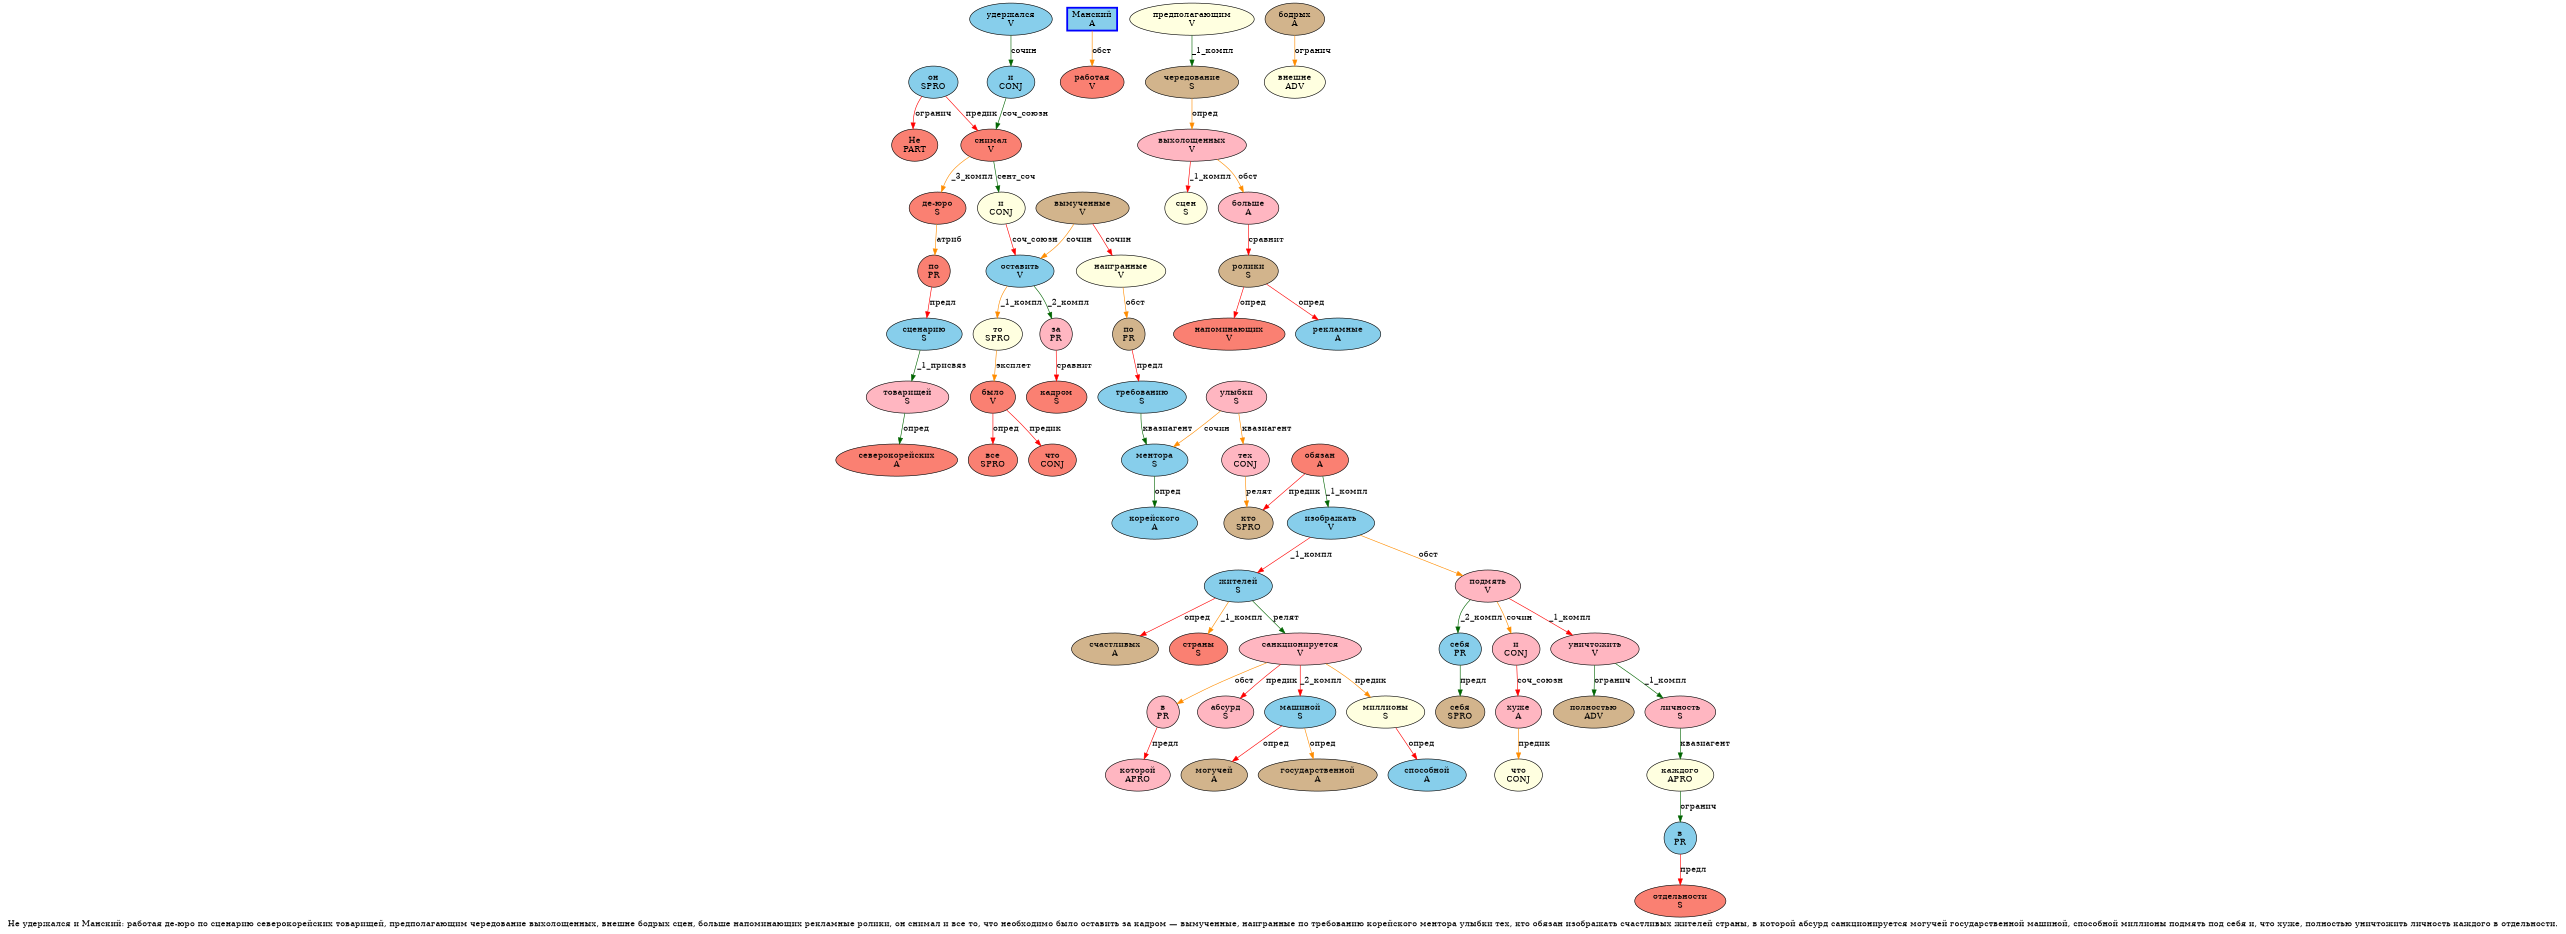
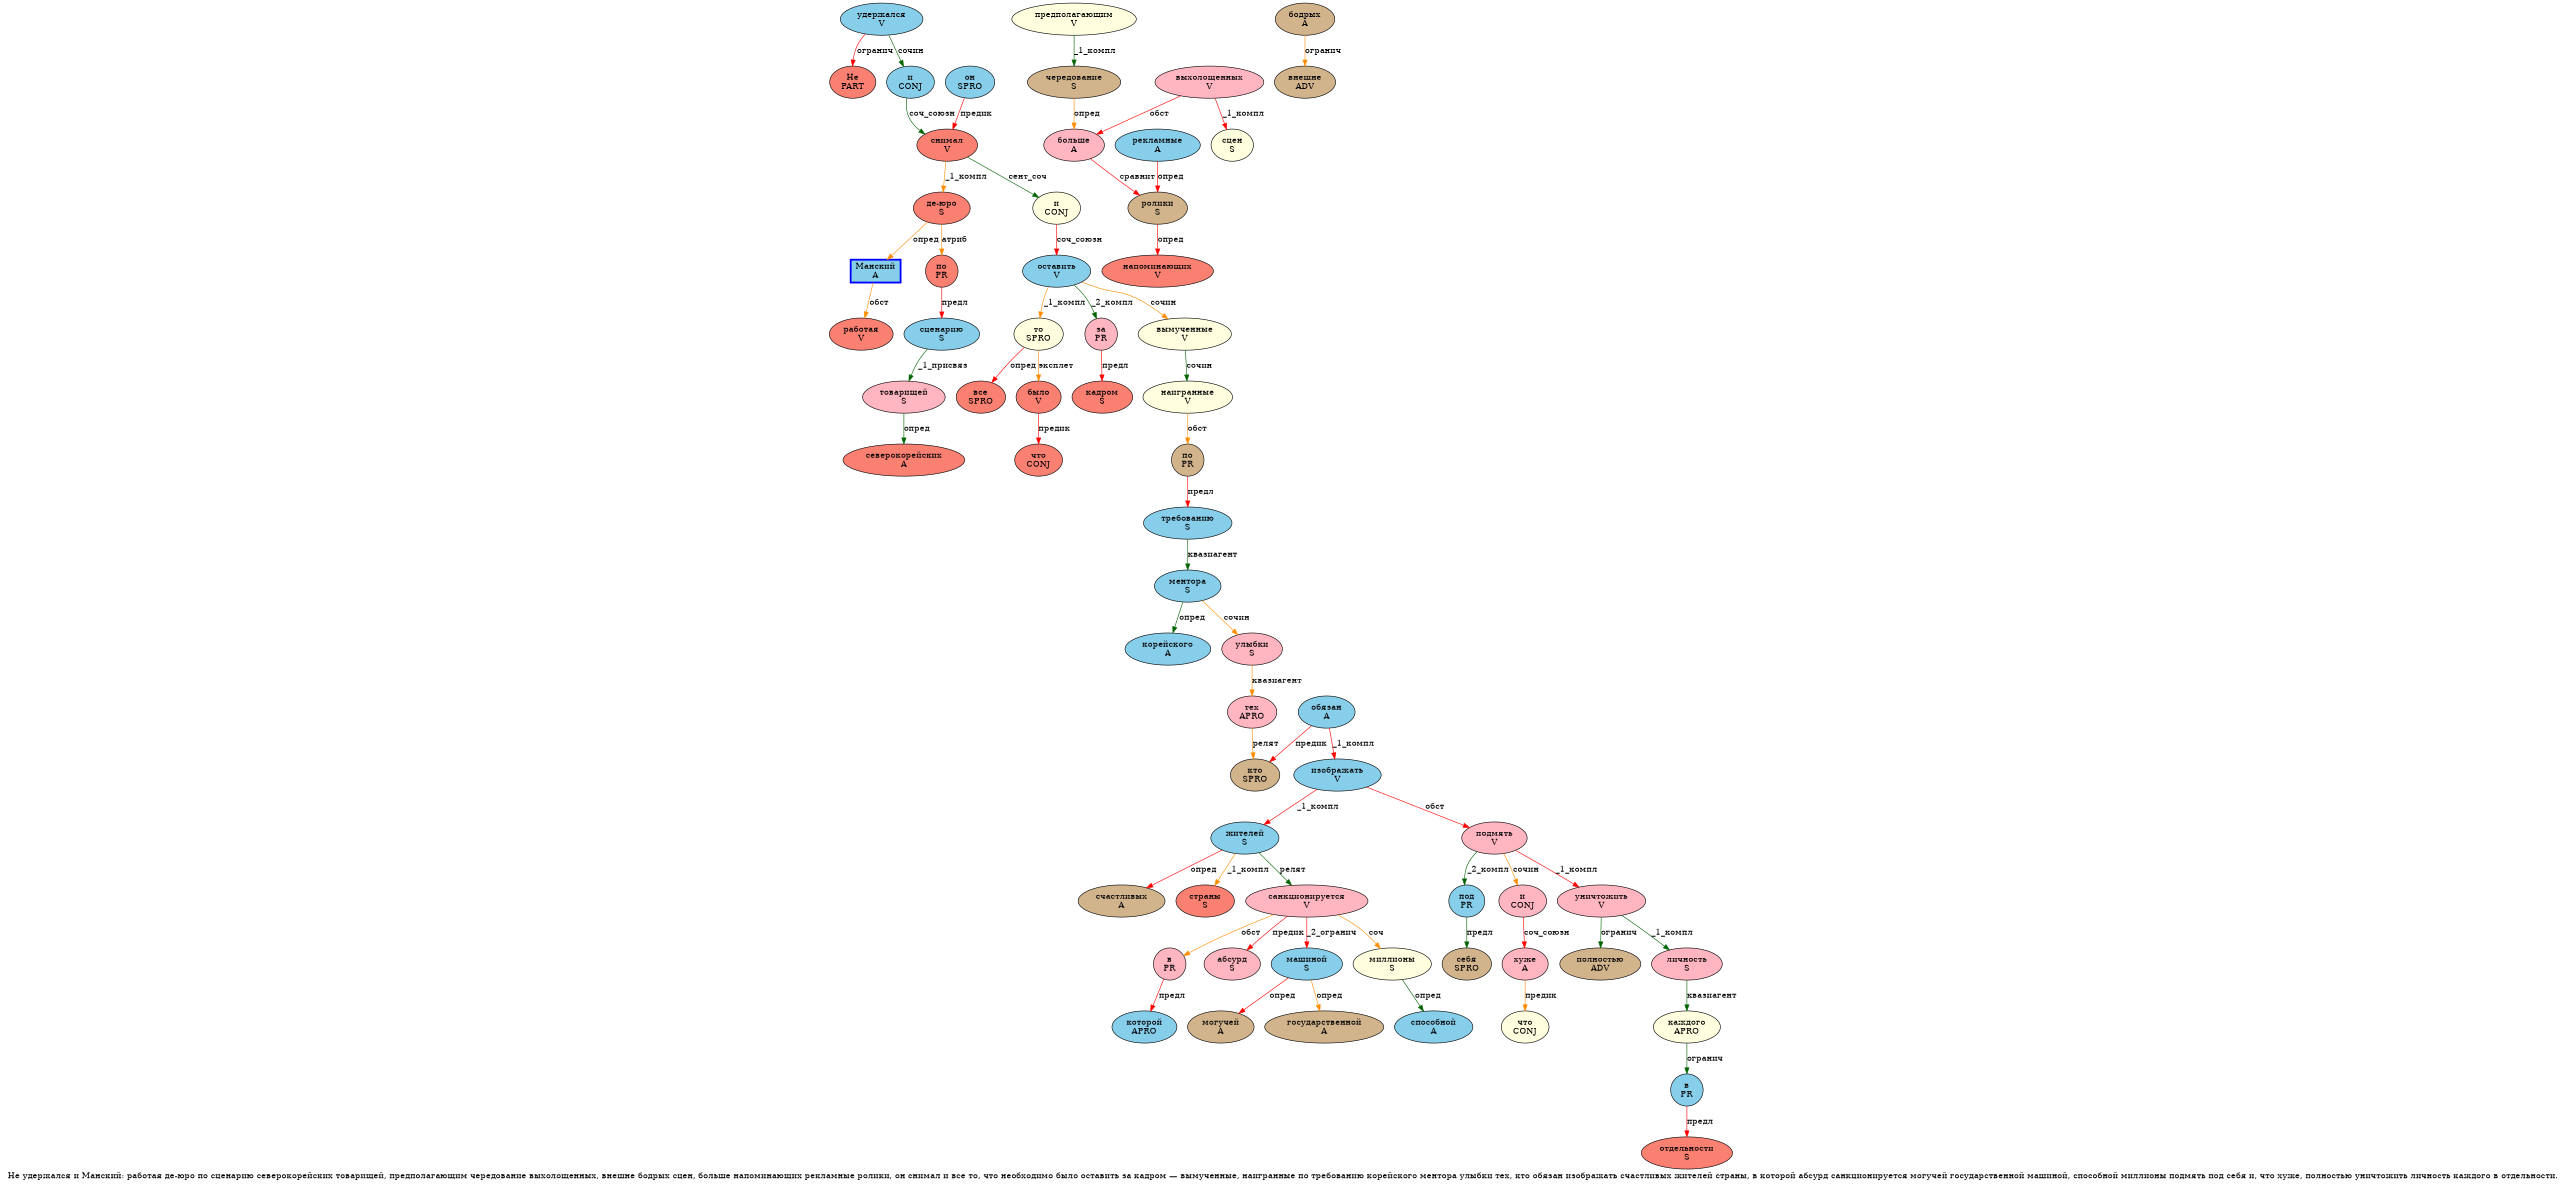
node "внешне ADV": fillcolor lightyellow -> tan
edge "он SPRO" -> "Не PART": now "удержался V" -> "Не PART"
edge "чередование S" -> "выхолощенных V": now "чередование S" -> "больше A"
edge "выхолощенных V" -> "больше A": color darkorange -> red
edge "снимал V" -> "де-юро S": label "_3_компл" -> "_1_компл"
node "вымученные V": fillcolor tan -> lightyellow
edge "вымученные V" -> "наигранные V": color red -> darkgreen
edge "де-юро S" -> "Манский A": added, label "опред"
edge "вымученные V" -> "оставить V": reversed
edge "ролики S" -> "рекламные A": reversed
edge "за PR" -> "кадром S": label "сравнит" -> "предл"
edge "было V" -> "все SPRO": now "то SPRO" -> "все SPRO"
edge "улыбки S" -> "ментора S": reversed
node "тех CONJ": label "тех CONJ" -> "тех APRO"
node "обязан A": fillcolor salmon -> skyblue
edge "обязан A" -> "изображать V": color darkgreen -> red
edge "изображать V" -> "подмять V": color darkorange -> red
node "себя PR": label "себя PR" -> "под PR"
edge "санкционируется V" -> "машиной S": label "_2_компл" -> "_2_огранич"
edge "санкционируется V" -> "миллионы S": label "предик" -> "соч"
edge "миллионы S" -> "способной A": color red -> darkgreen
node "которой APRO": fillcolor lightpink -> skyblue
